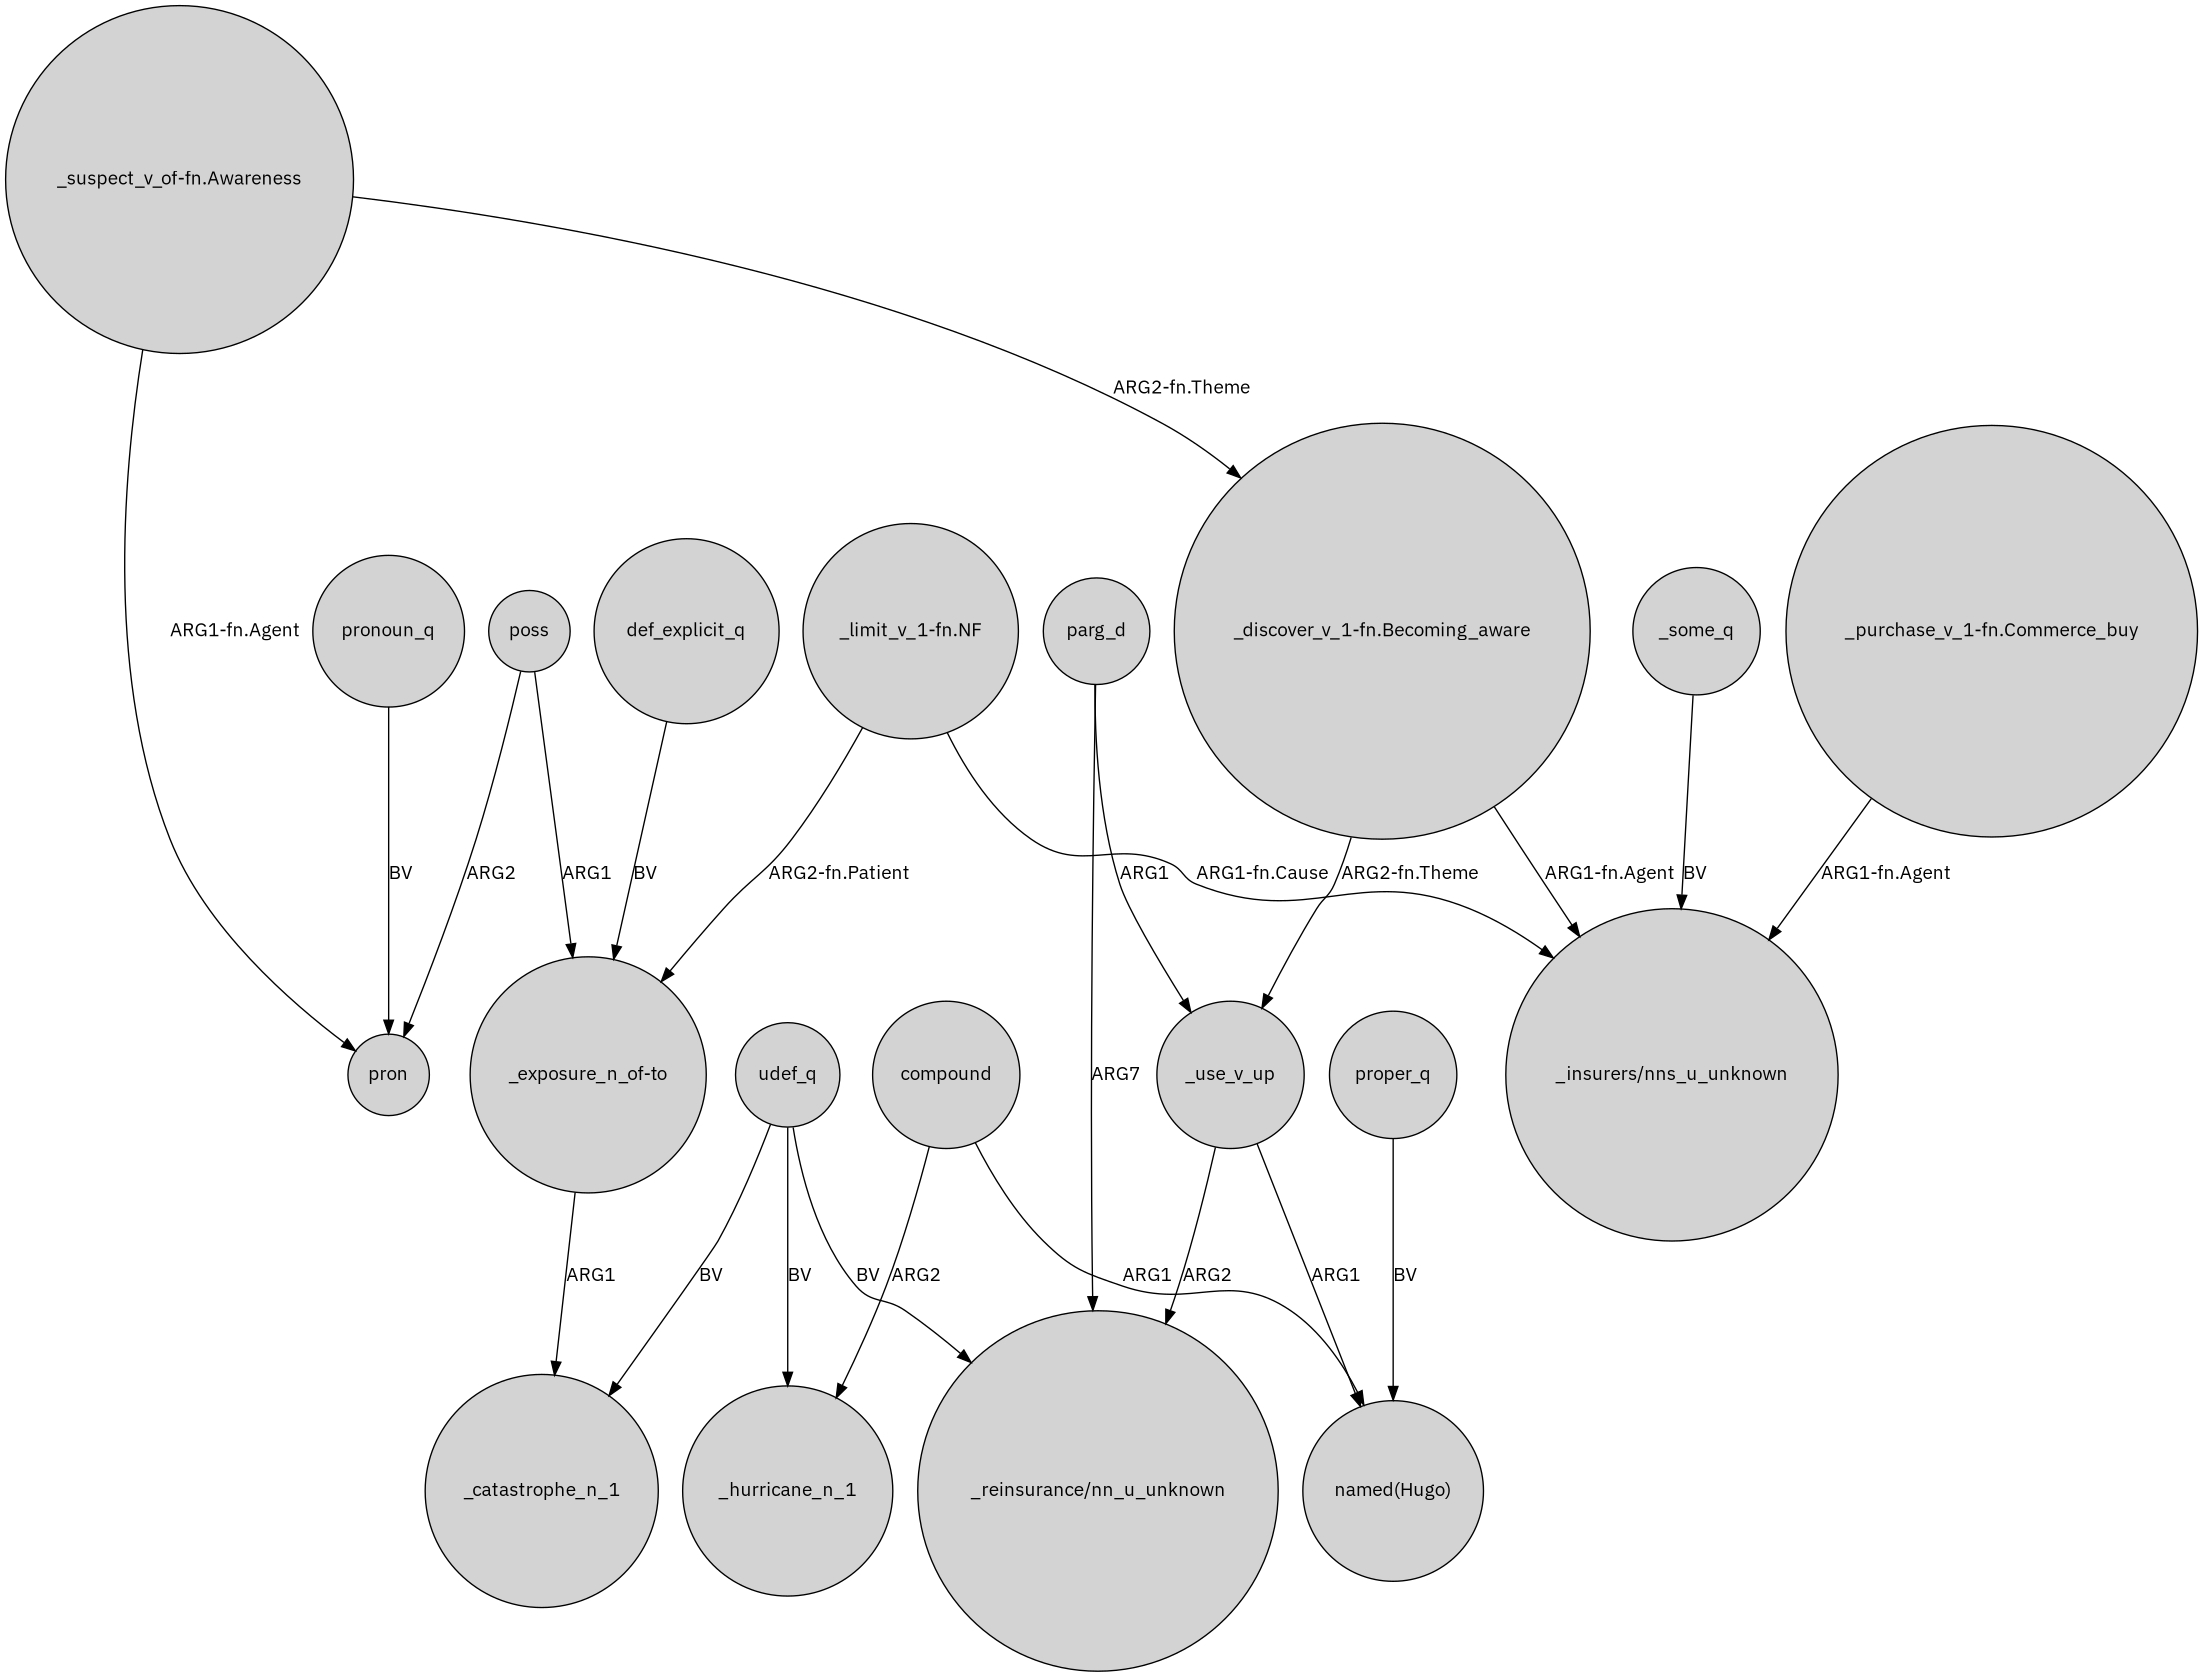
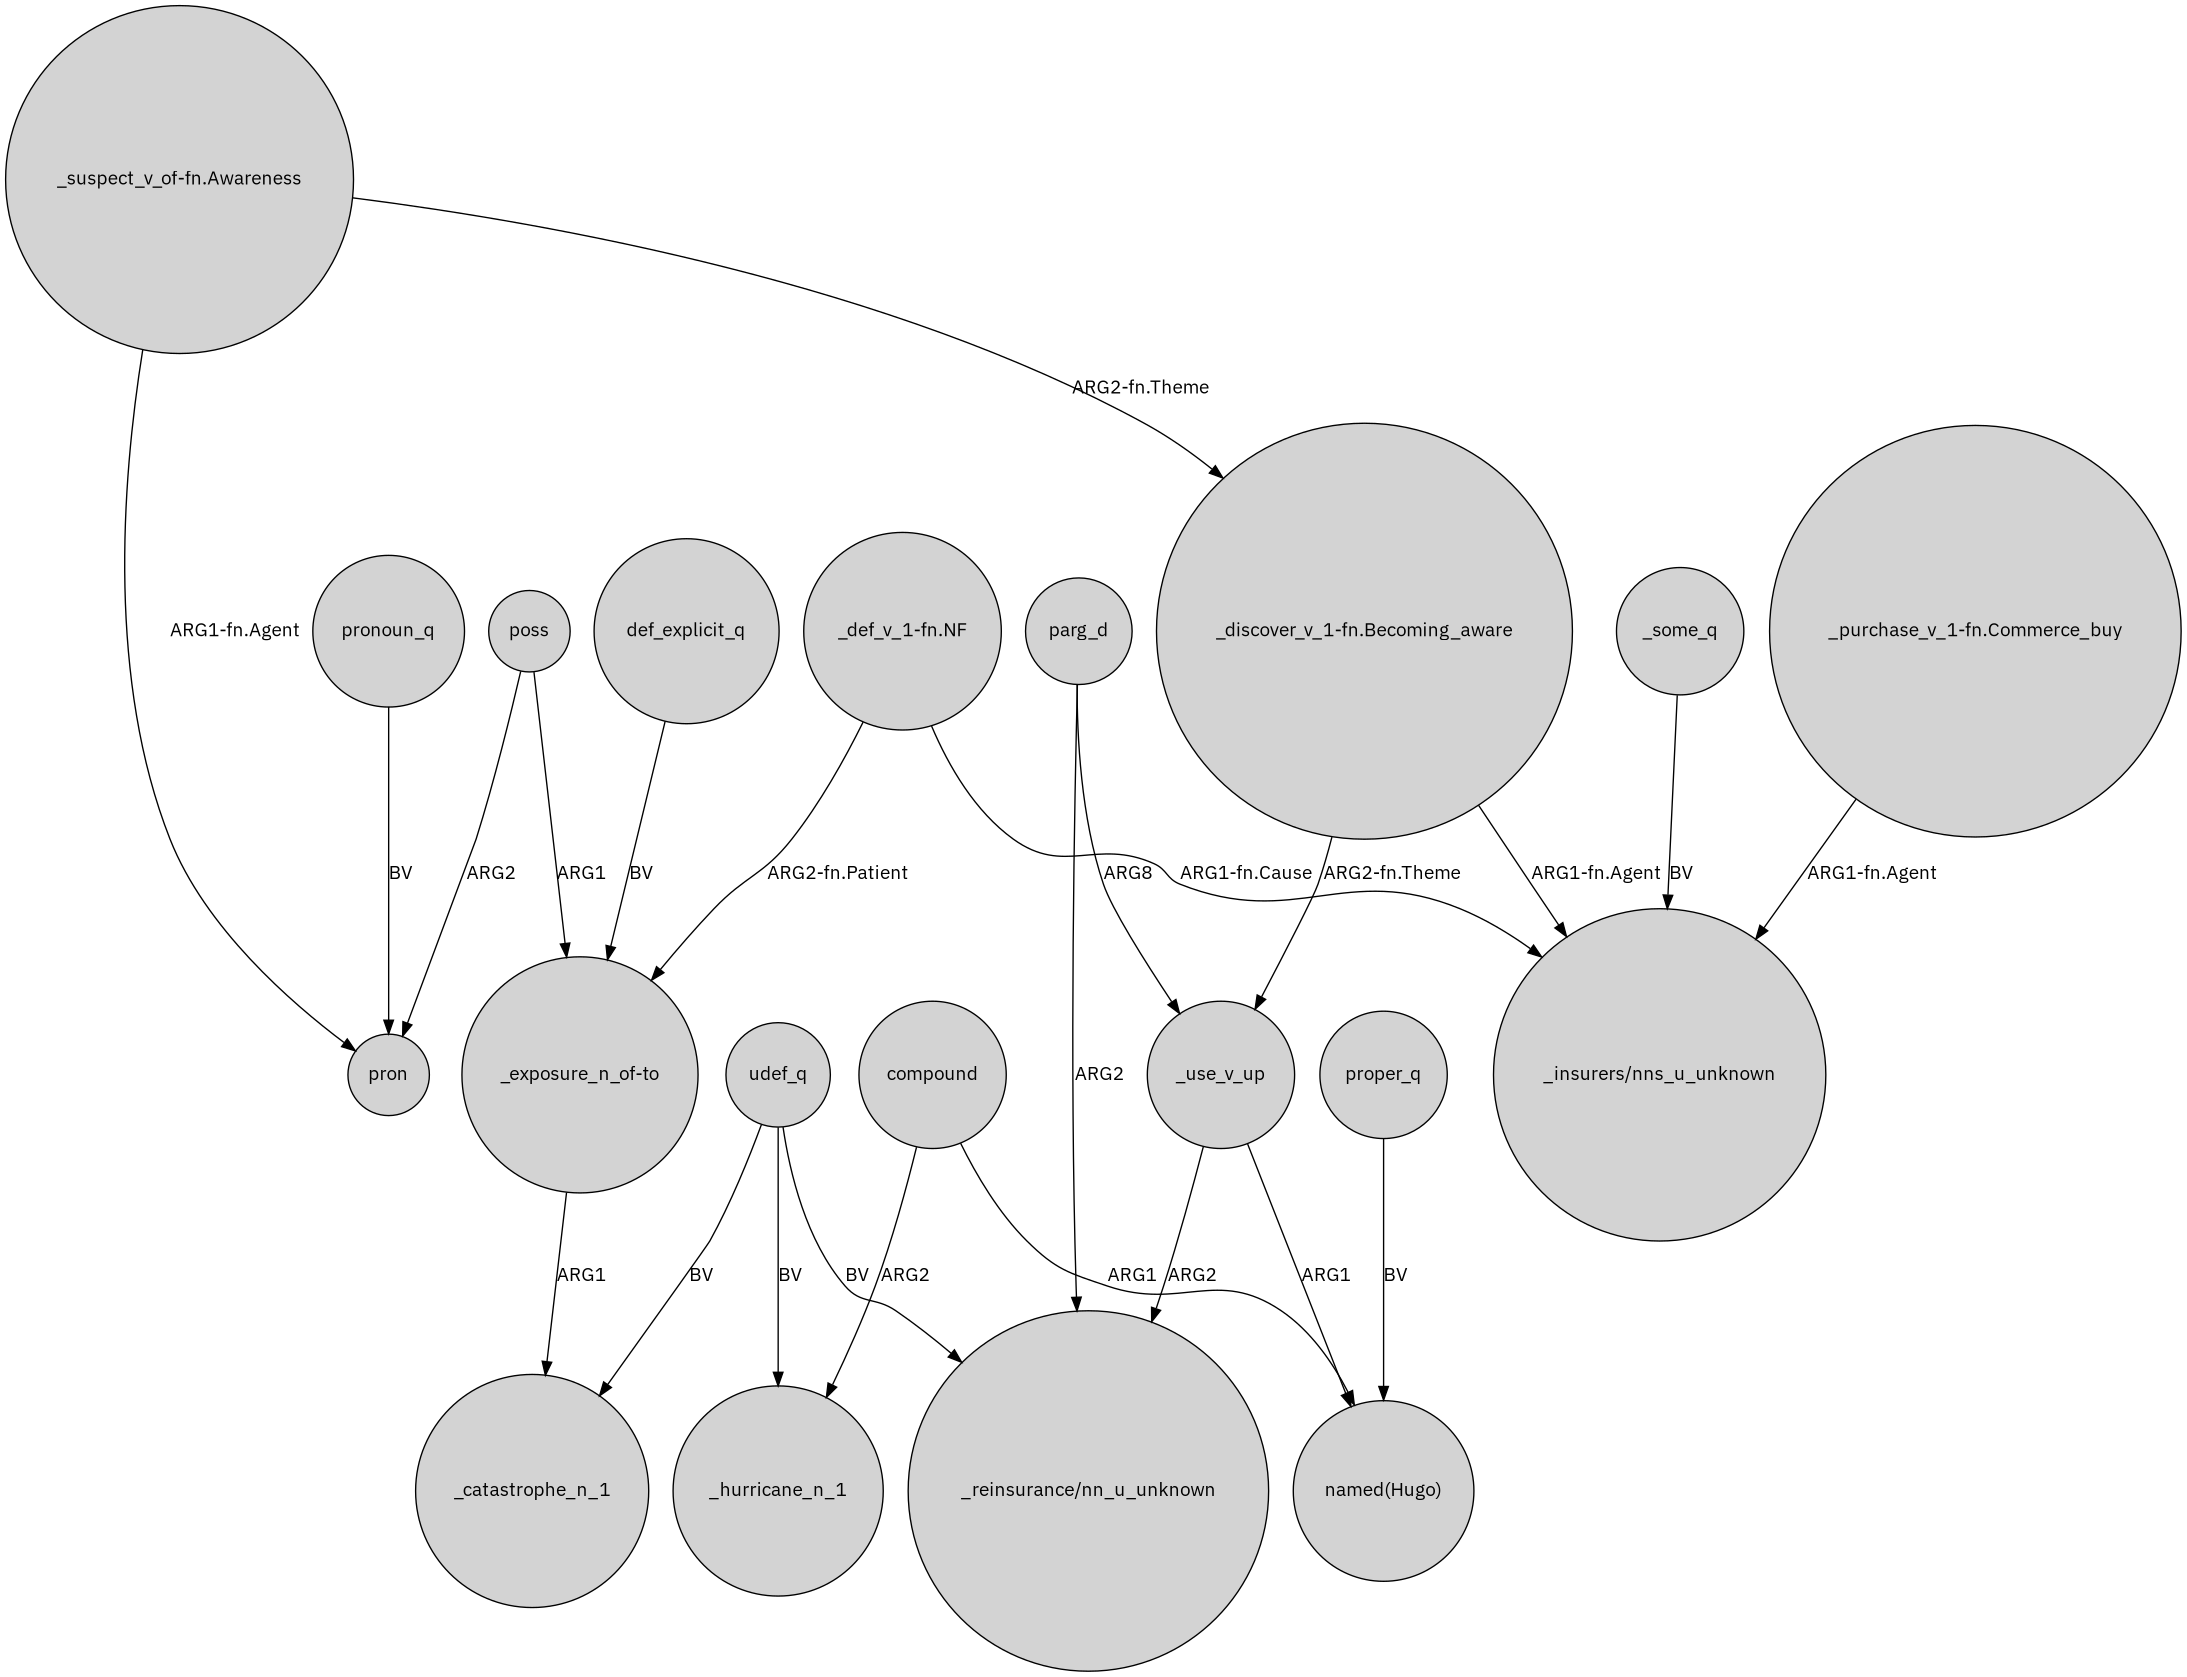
node "_limit_v_1-fn.NF": label "_limit_v_1-fn.NF" -> "_def_v_1-fn.NF"
edge "parg_d" -> "_use_v_up": label "ARG1" -> "ARG8"
edge "parg_d" -> "_reinsurance/nn_u_unknown": label "ARG7" -> "ARG2"
